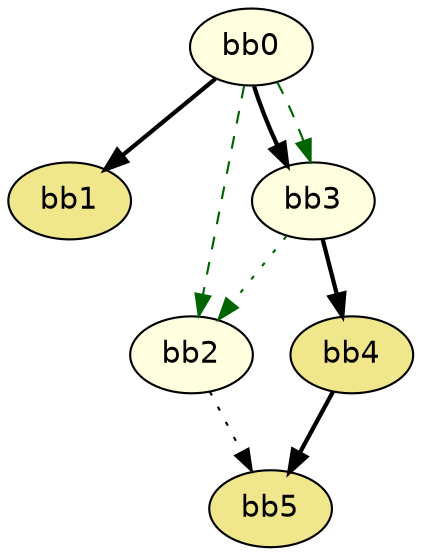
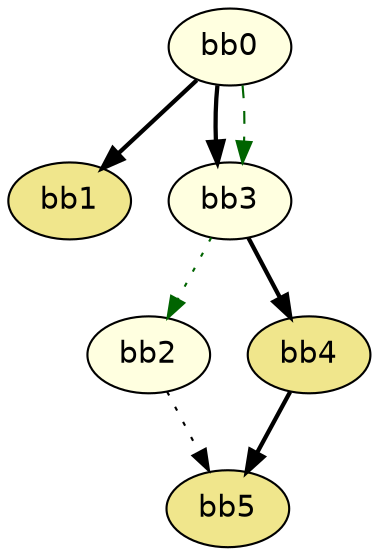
edge "bb0" -> "bb2": removed
